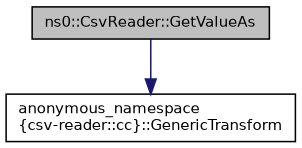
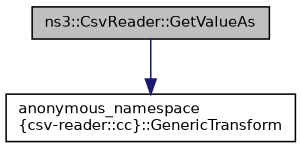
node "ns0::CsvReader::GetValueAs": label "ns0::CsvReader::GetValueAs" -> "ns3::CsvReader::GetValueAs"
